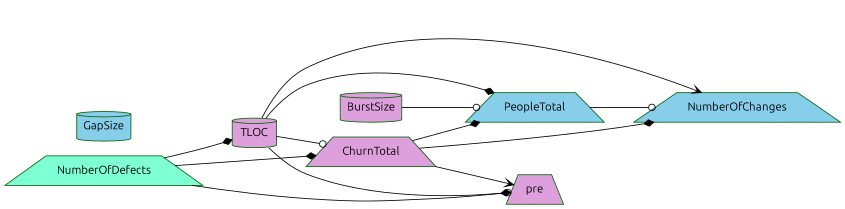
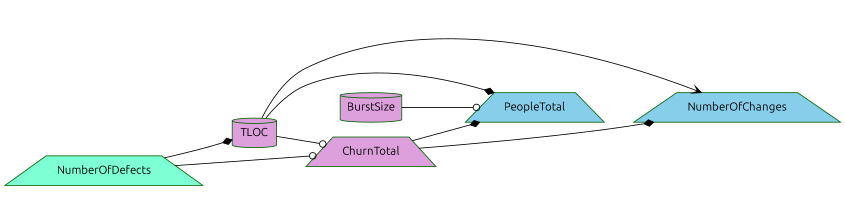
edge "PeopleTotal" -> "NumberOfChanges": removed
node "GapSize": removed
edge "NumberOfDefects" -> "ChurnTotal": arrowhead diamond -> odot
node "pre": removed
